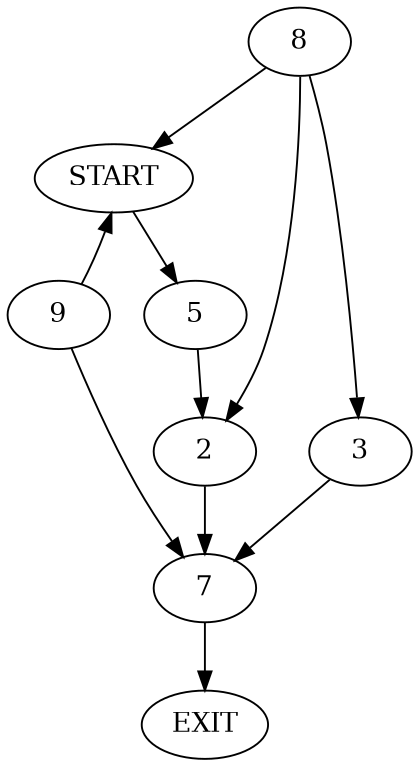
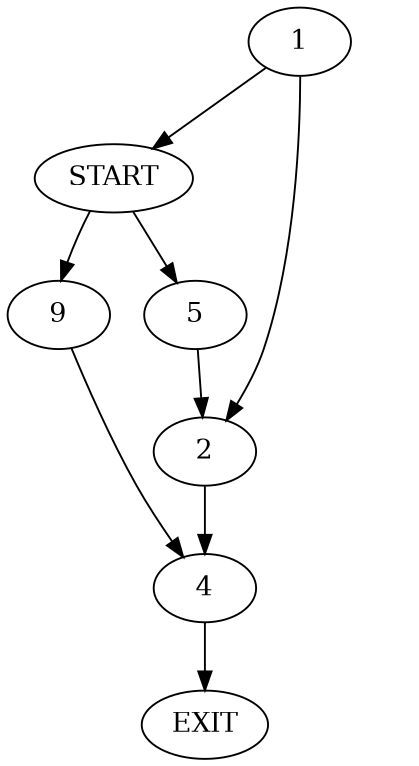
node "8": label "8" -> "1"
edge "9" -> "START": reversed
node "3": removed
node "7": label "7" -> "4"
